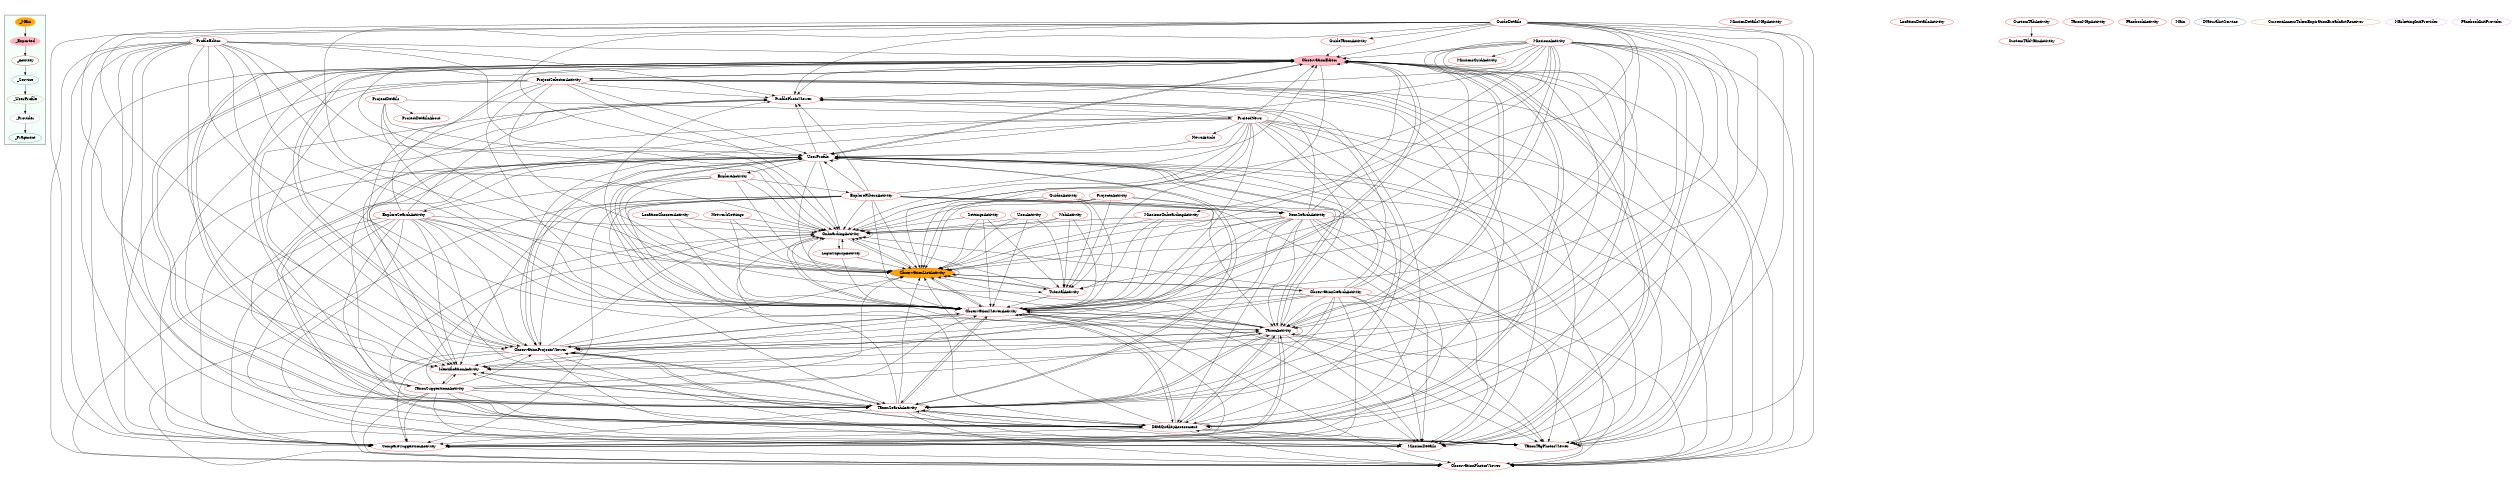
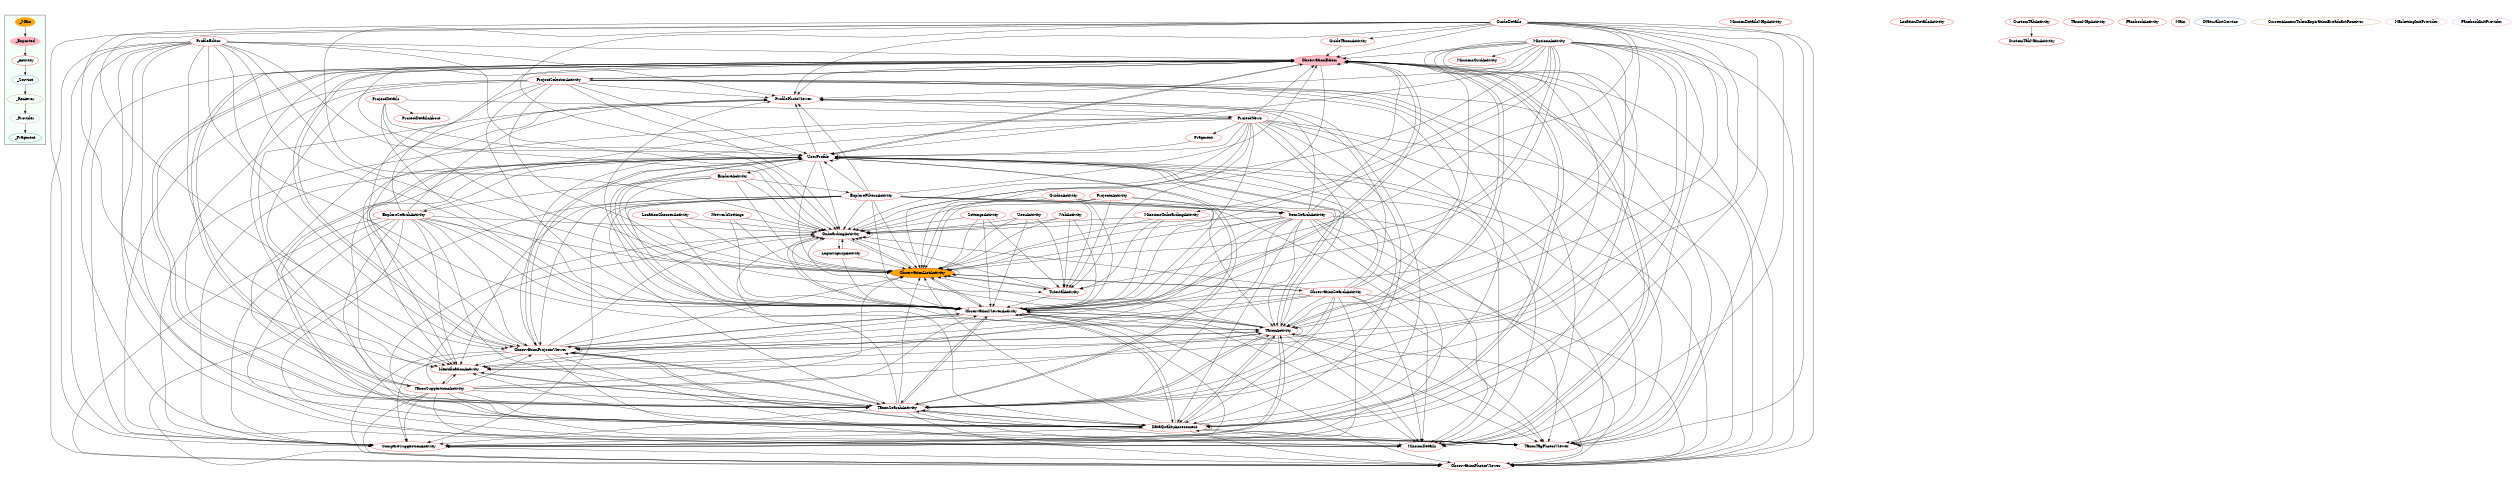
node "_UserProfile": label "_UserProfile" -> "_Reciever"
edge "ProjectNews" -> "ProfilePhotoViewer": reversed
node "NewsArticle": label "NewsArticle" -> "Fragment"
